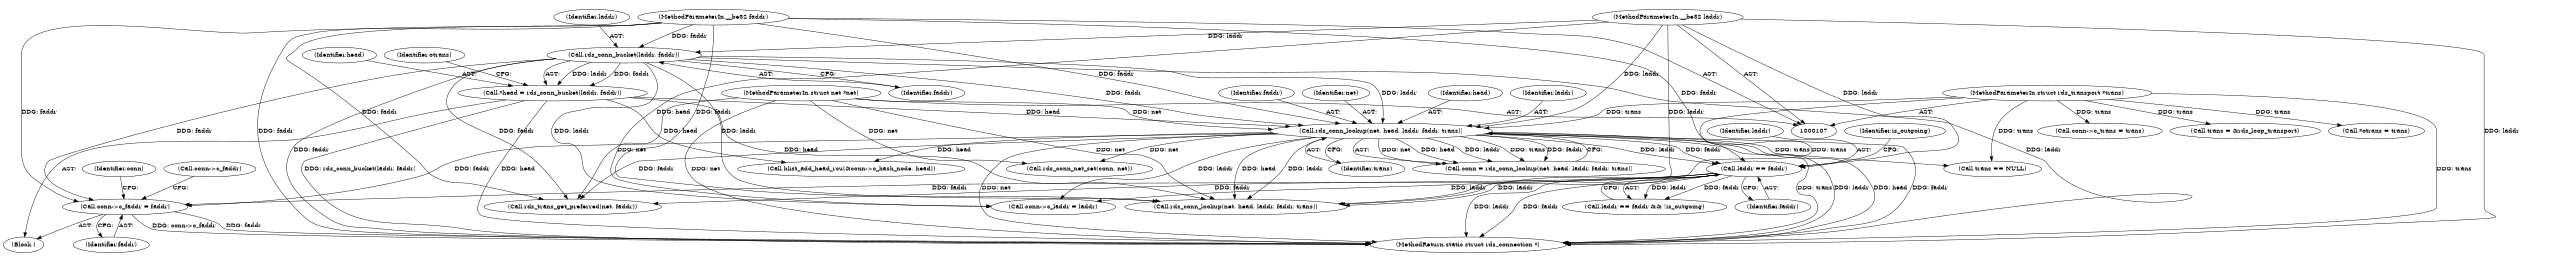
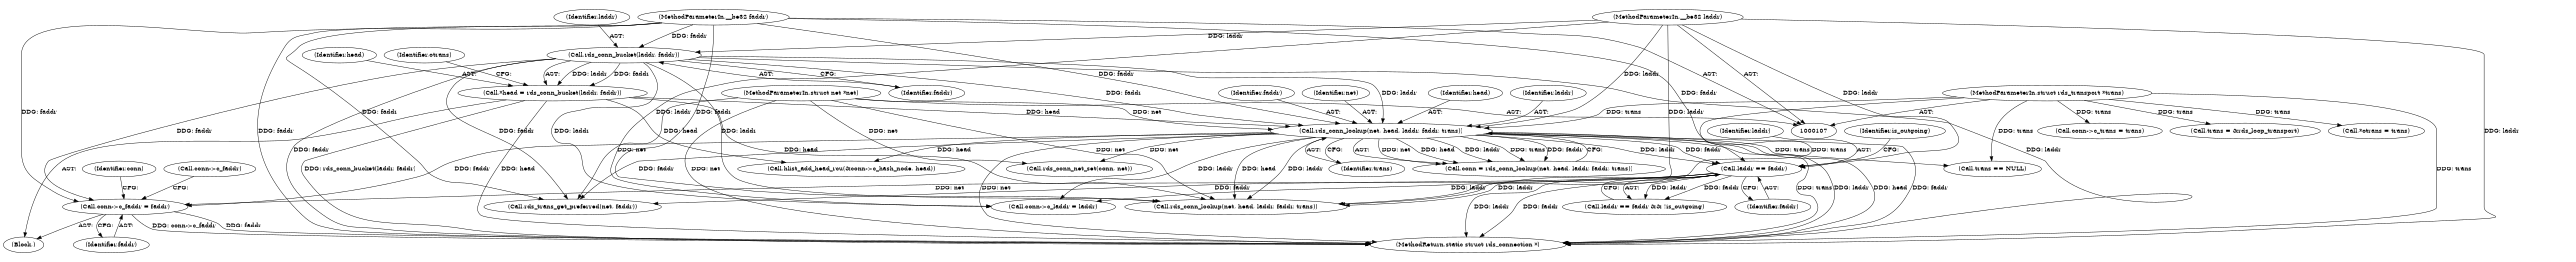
edge "(MethodParameterIn,__be32 laddr)" -> "(Call,conn->c_laddr = laddr)": label "DDG: head" -> "DDG: laddr"
edge "(Call,laddr == faddr)" -> "(Call,conn->c_faddr = faddr)": label "DDG: faddr" -> "DDG: net"
